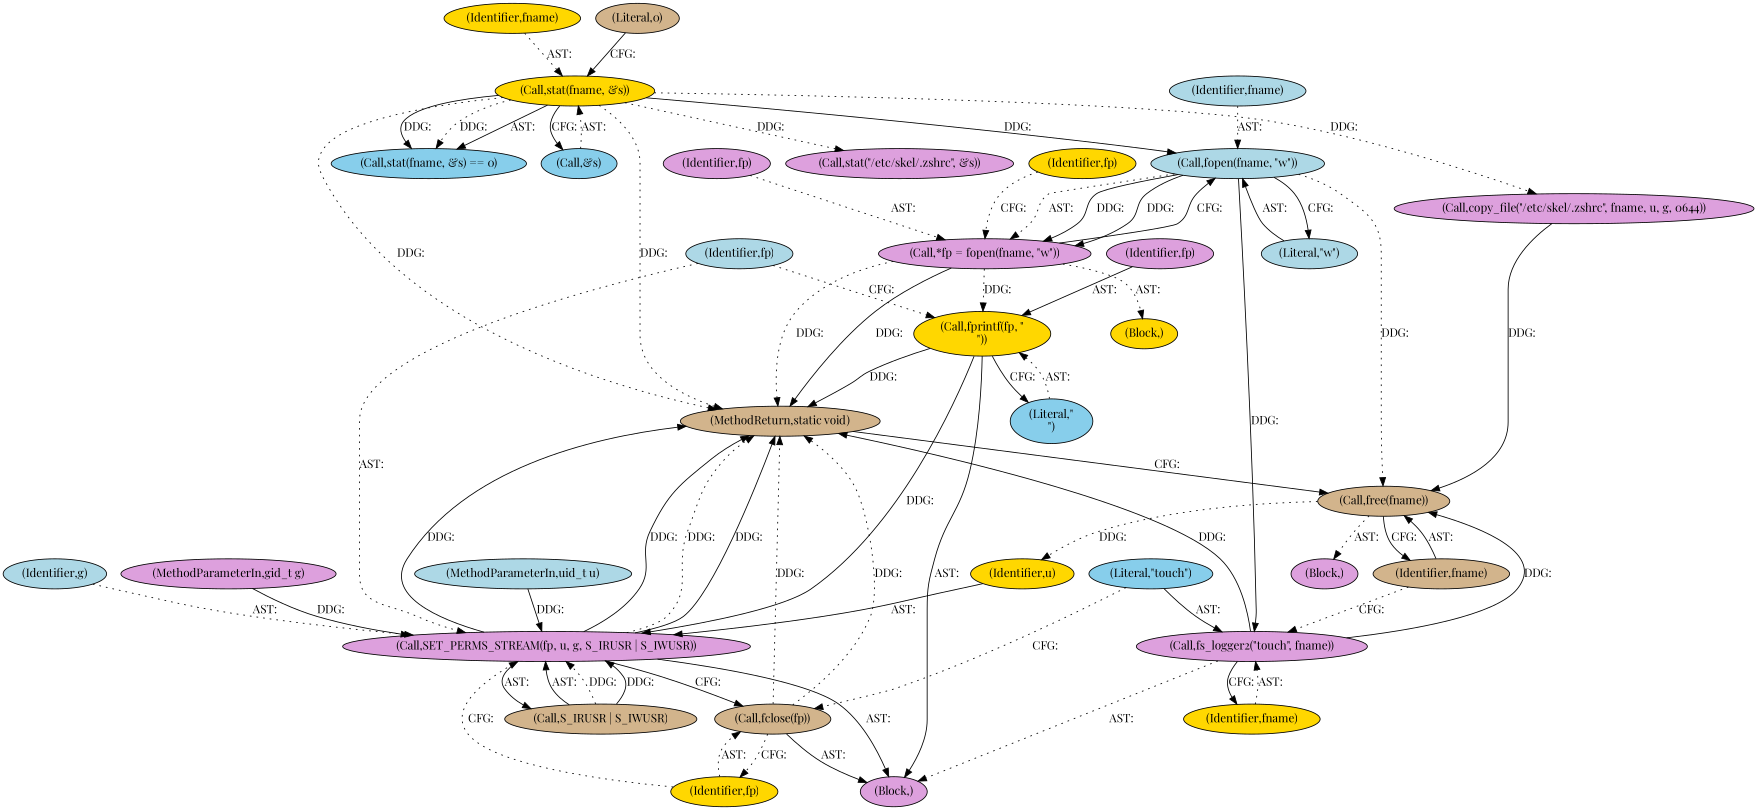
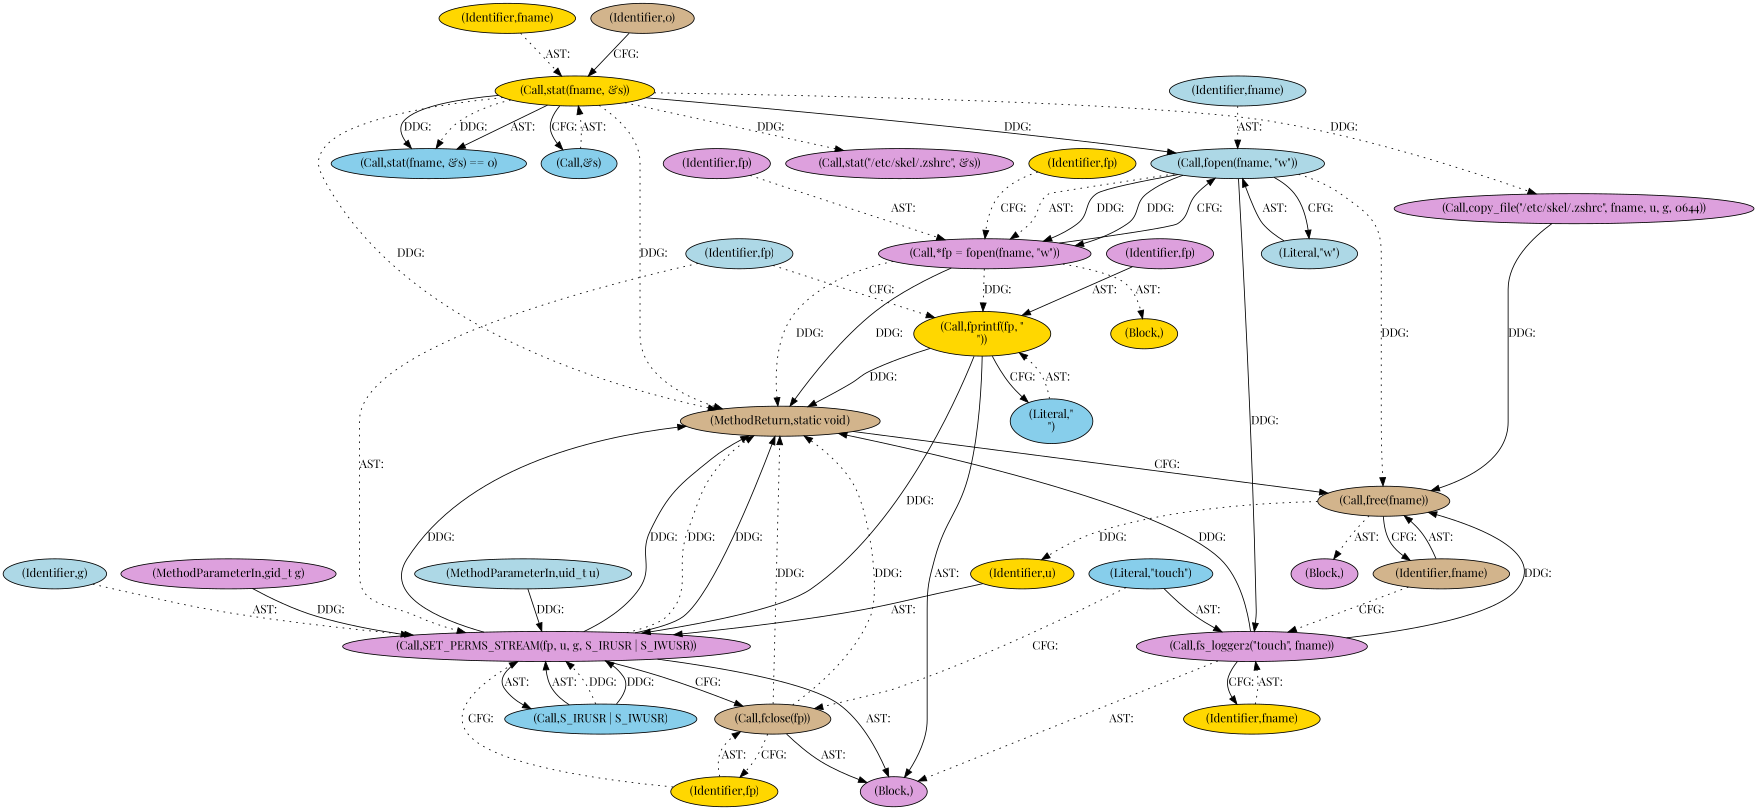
node "(Literal,0)": label "(Literal,0)" -> "(Identifier,0)"
node "(Call,S_IRUSR | S_IWUSR)": fillcolor tan -> skyblue
